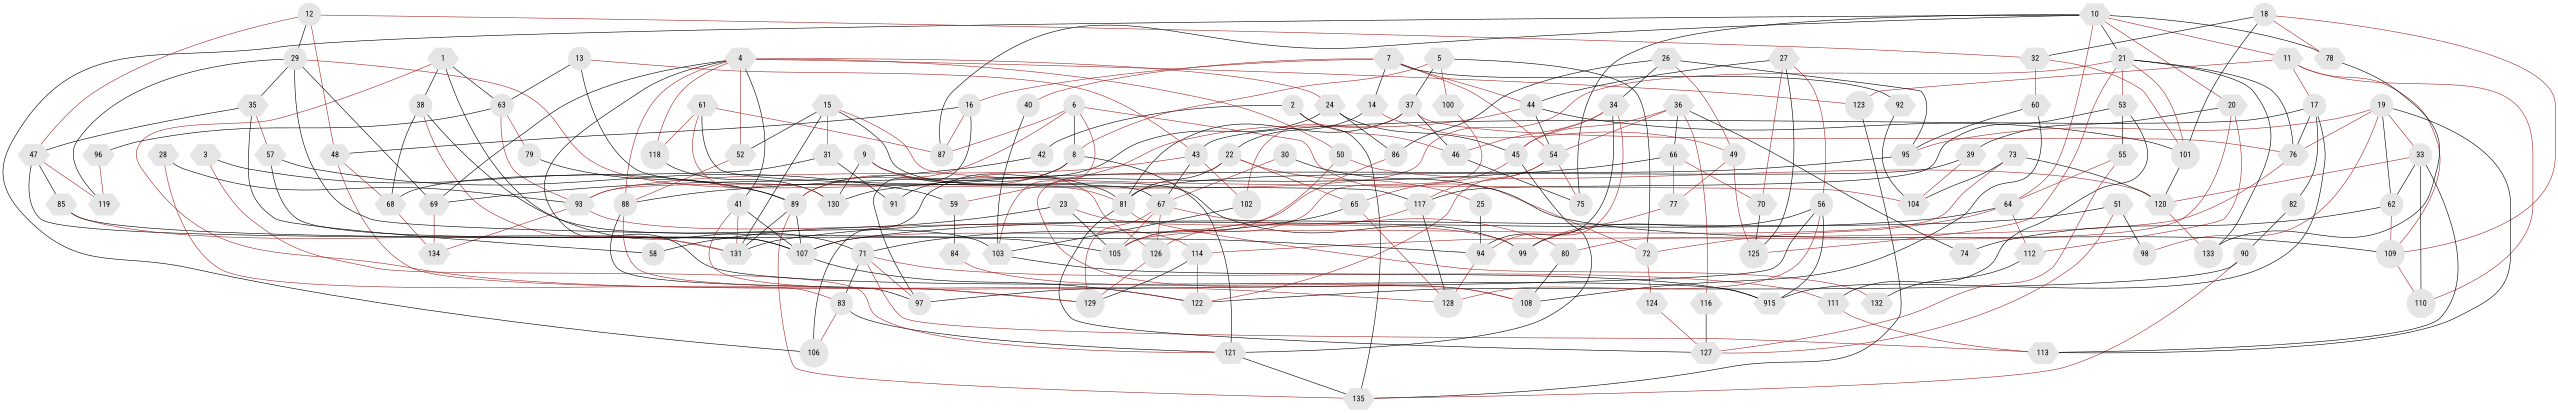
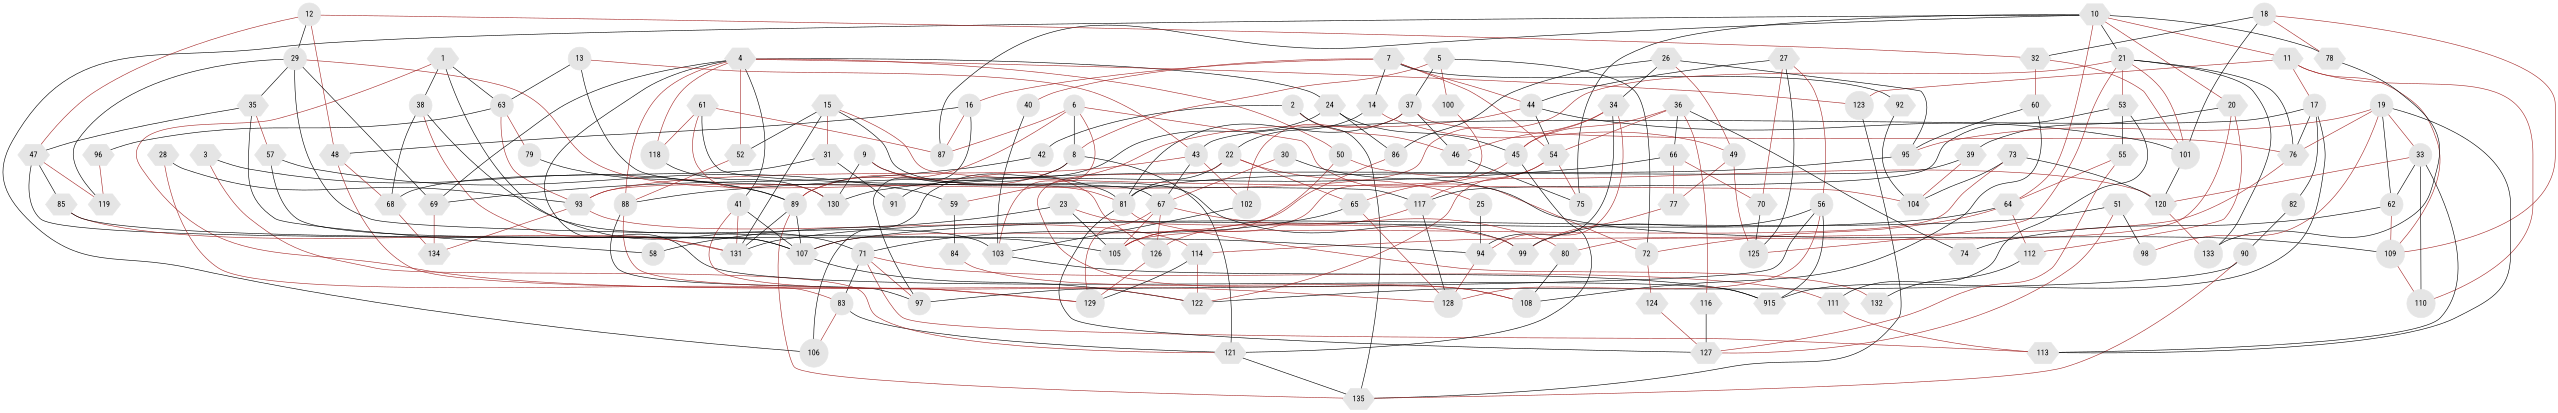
edge "4" -- "24": color brown -> black
